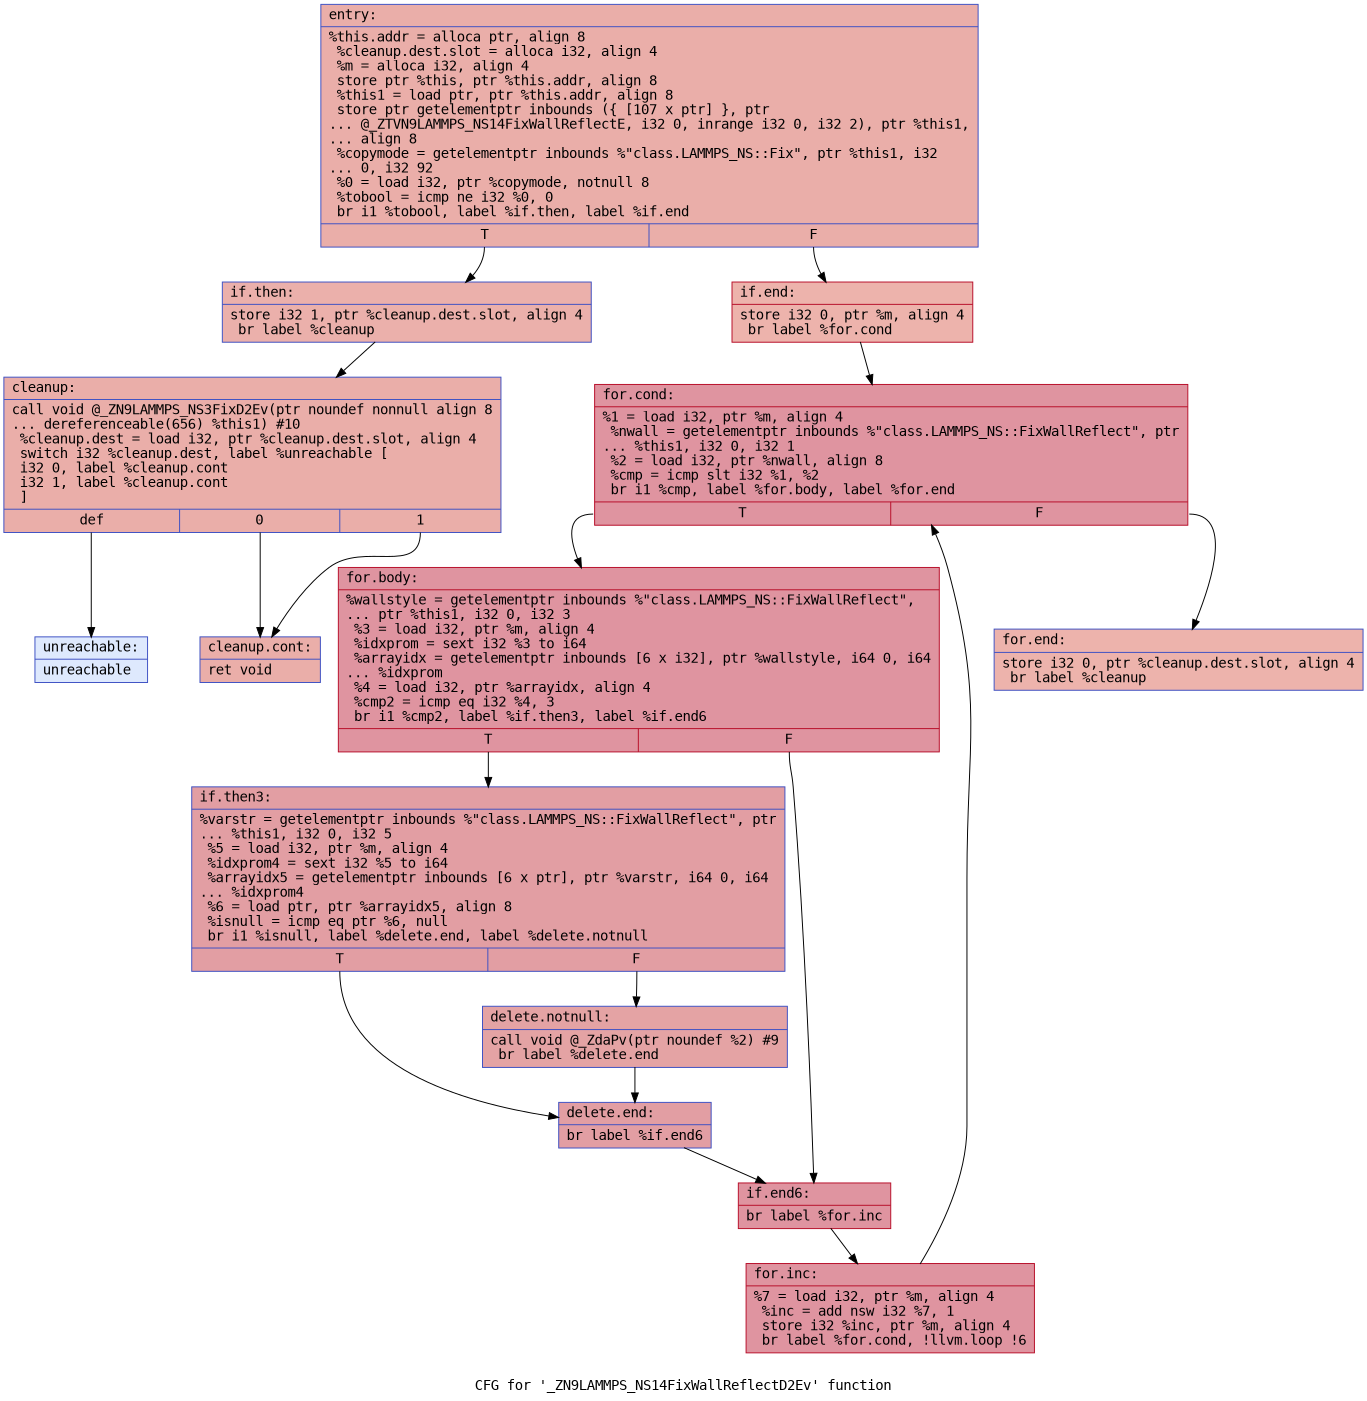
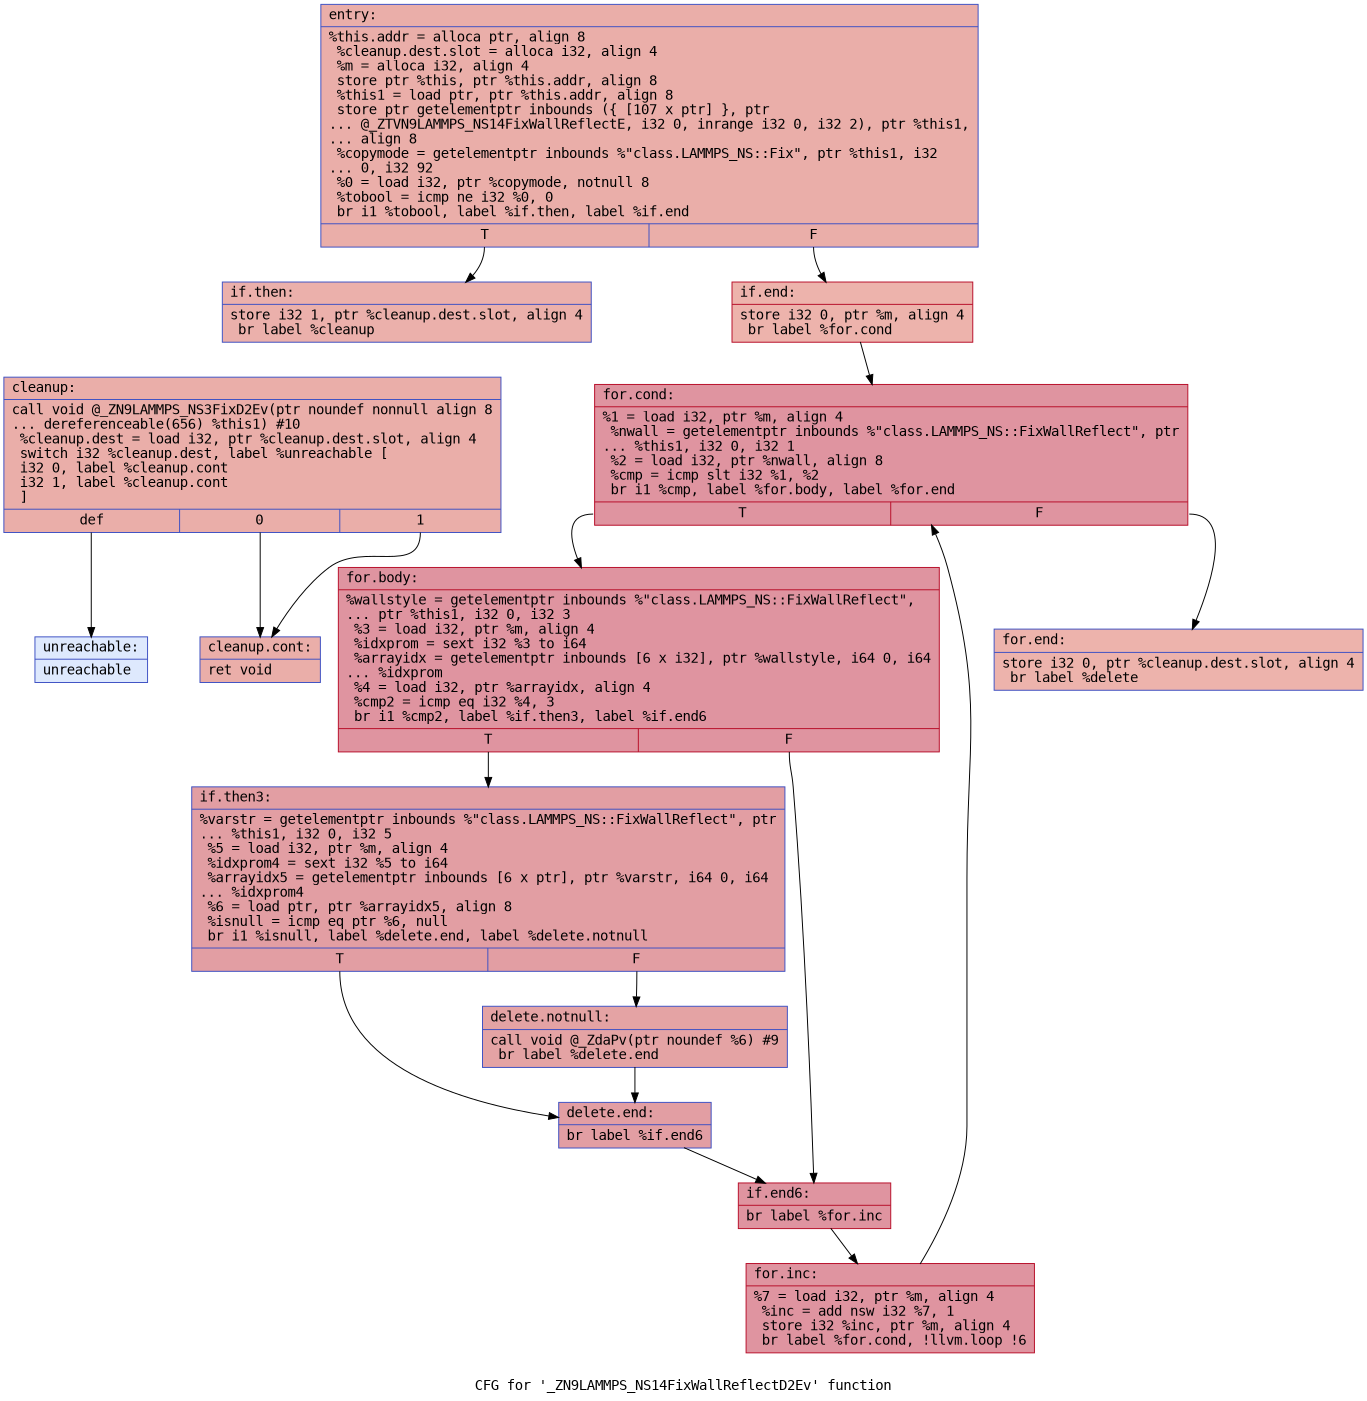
edge "if.then:" -> "cleanup:": removed
node "for.end:": text "br label %cleanup" -> "br label %delete"
node "delete.notnull:": text "call void @_ZdaPv(ptr noundef %2) #9" -> "call void @_ZdaPv(ptr noundef %6) #9"
